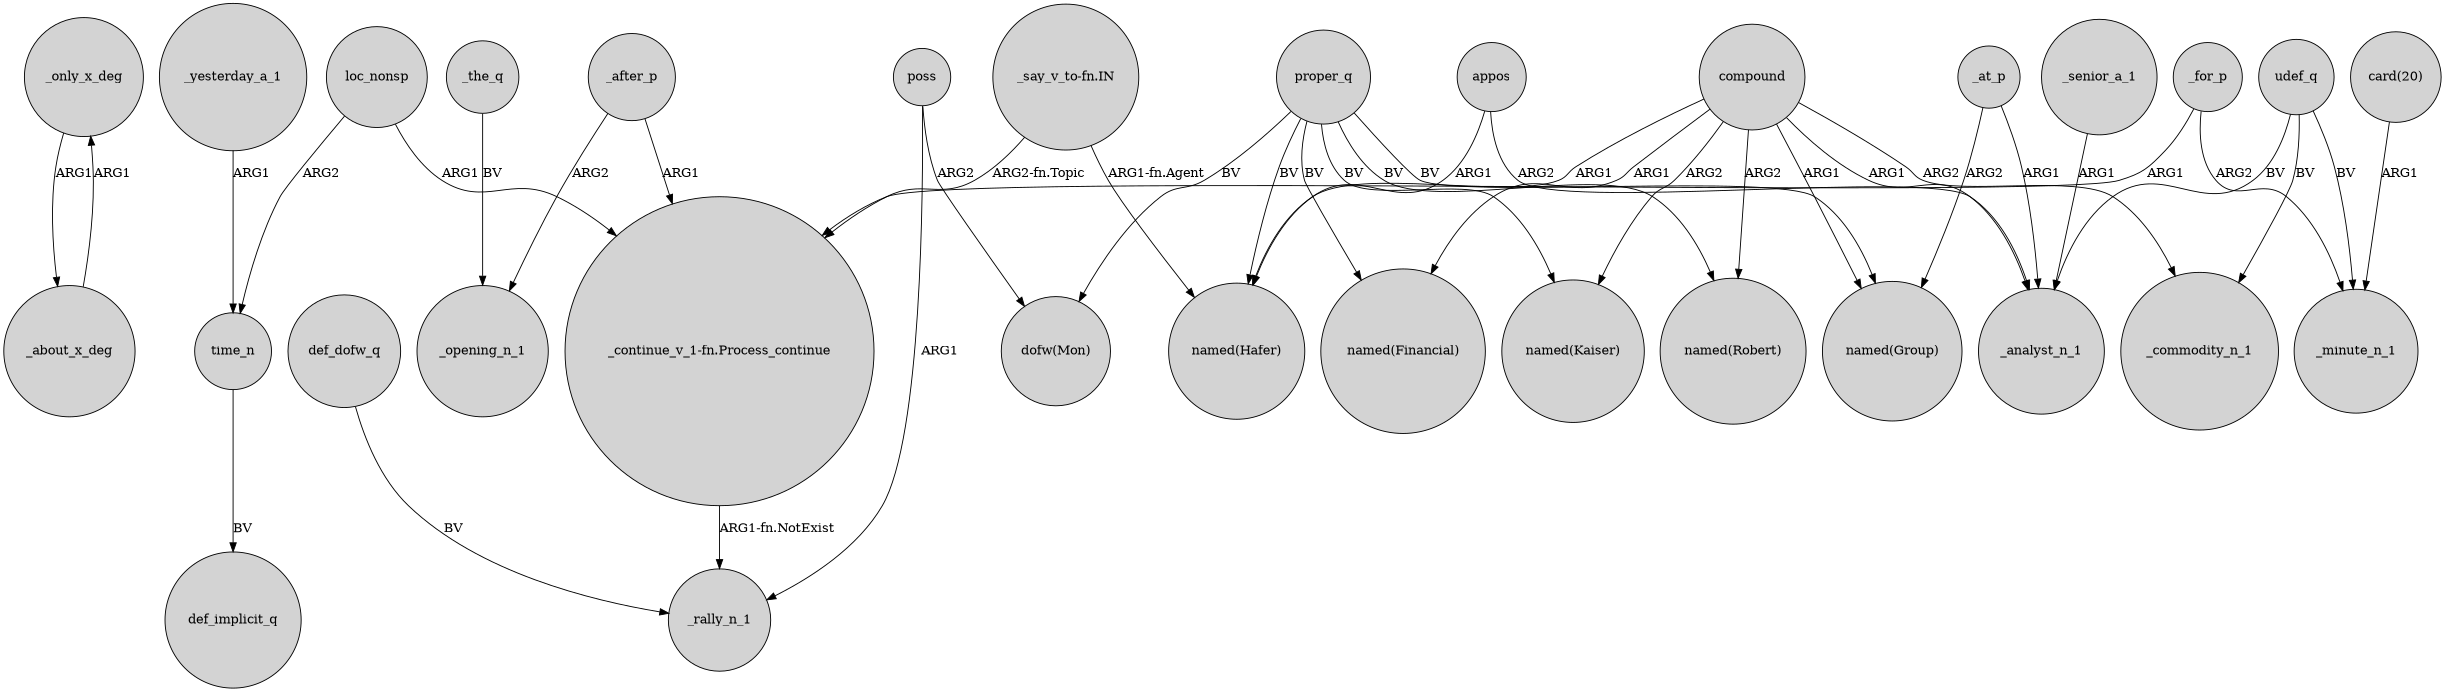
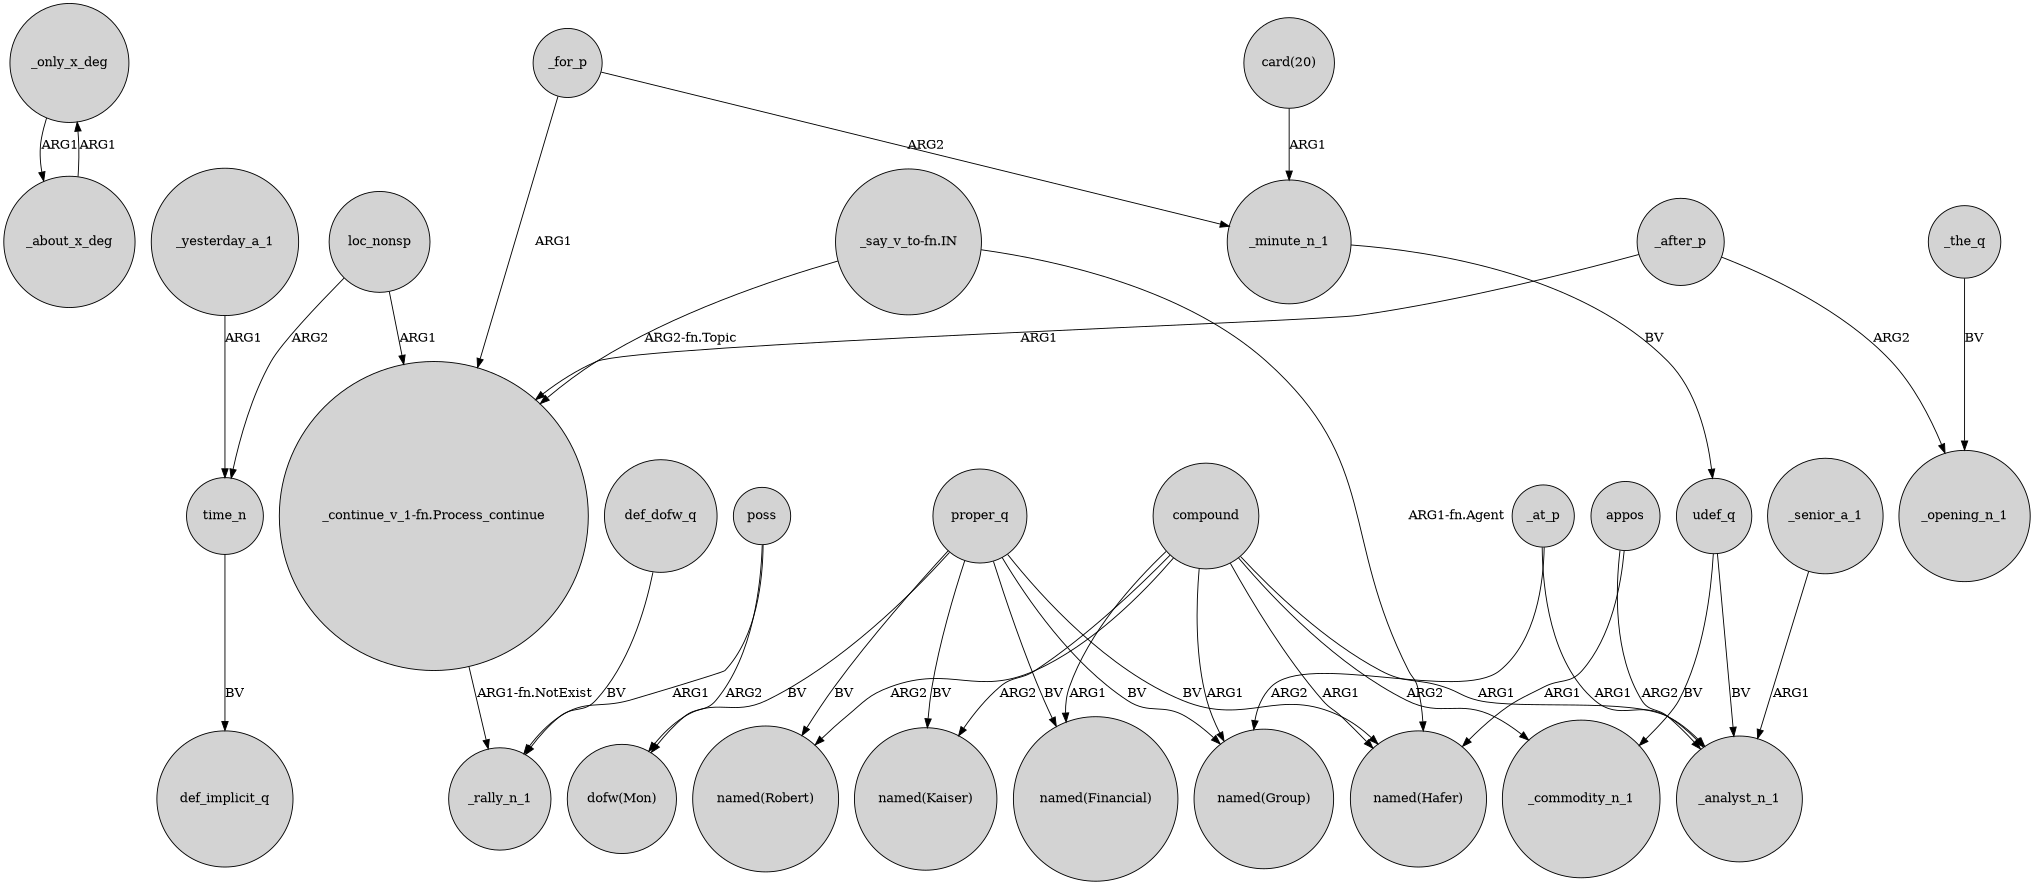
edge "udef_q" -> "_minute_n_1": reversed
